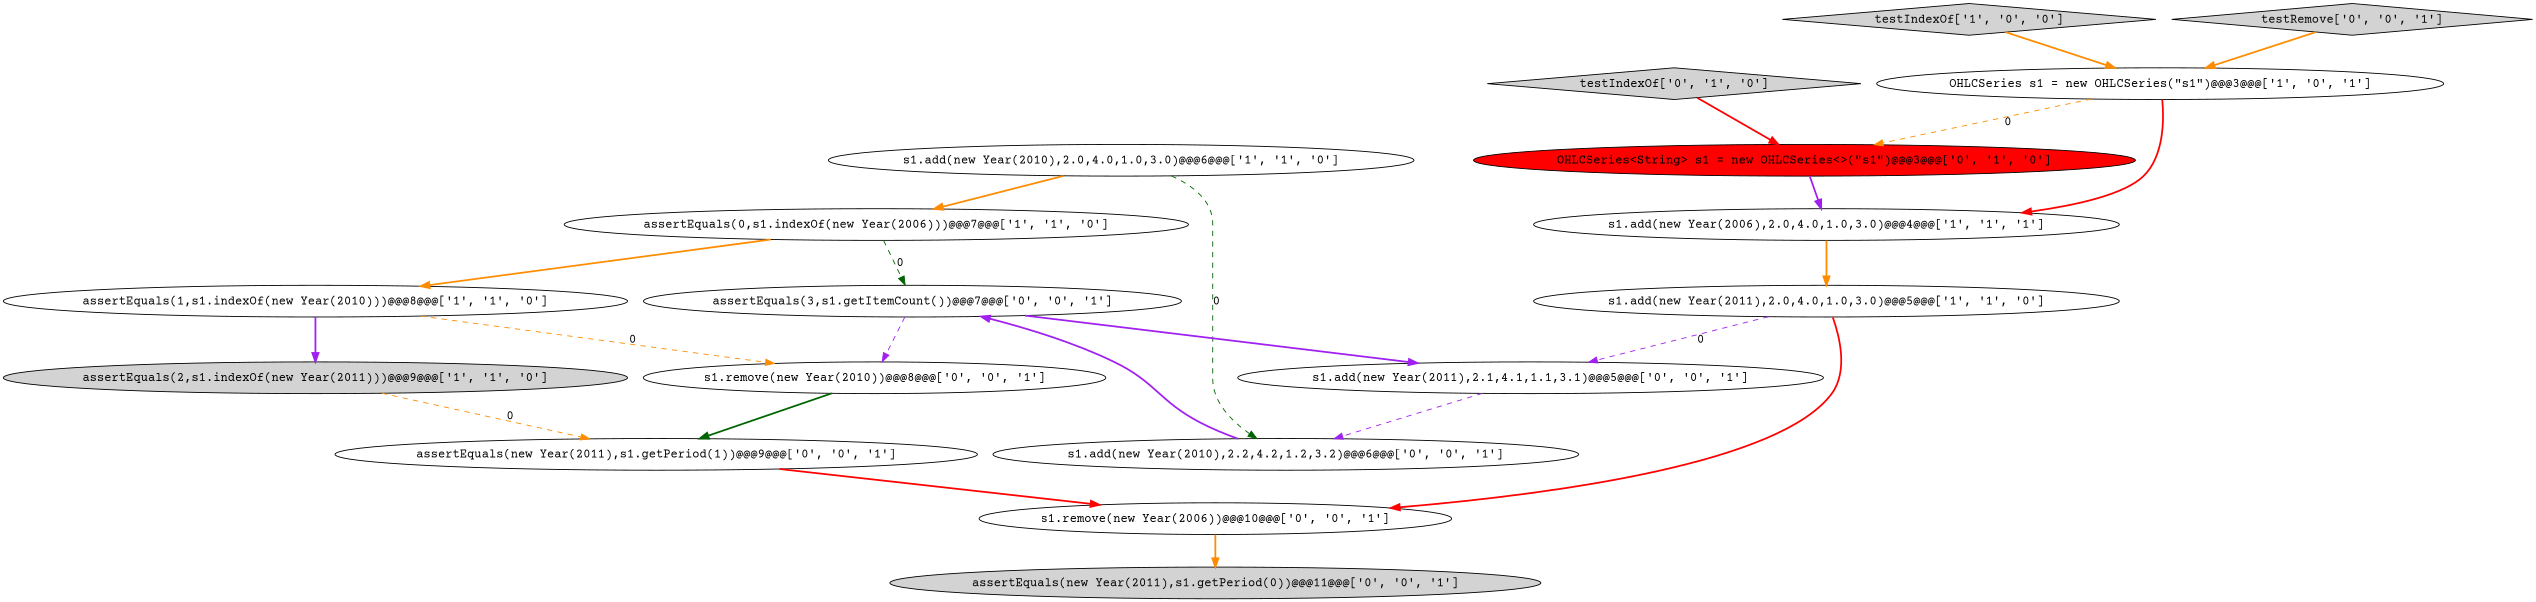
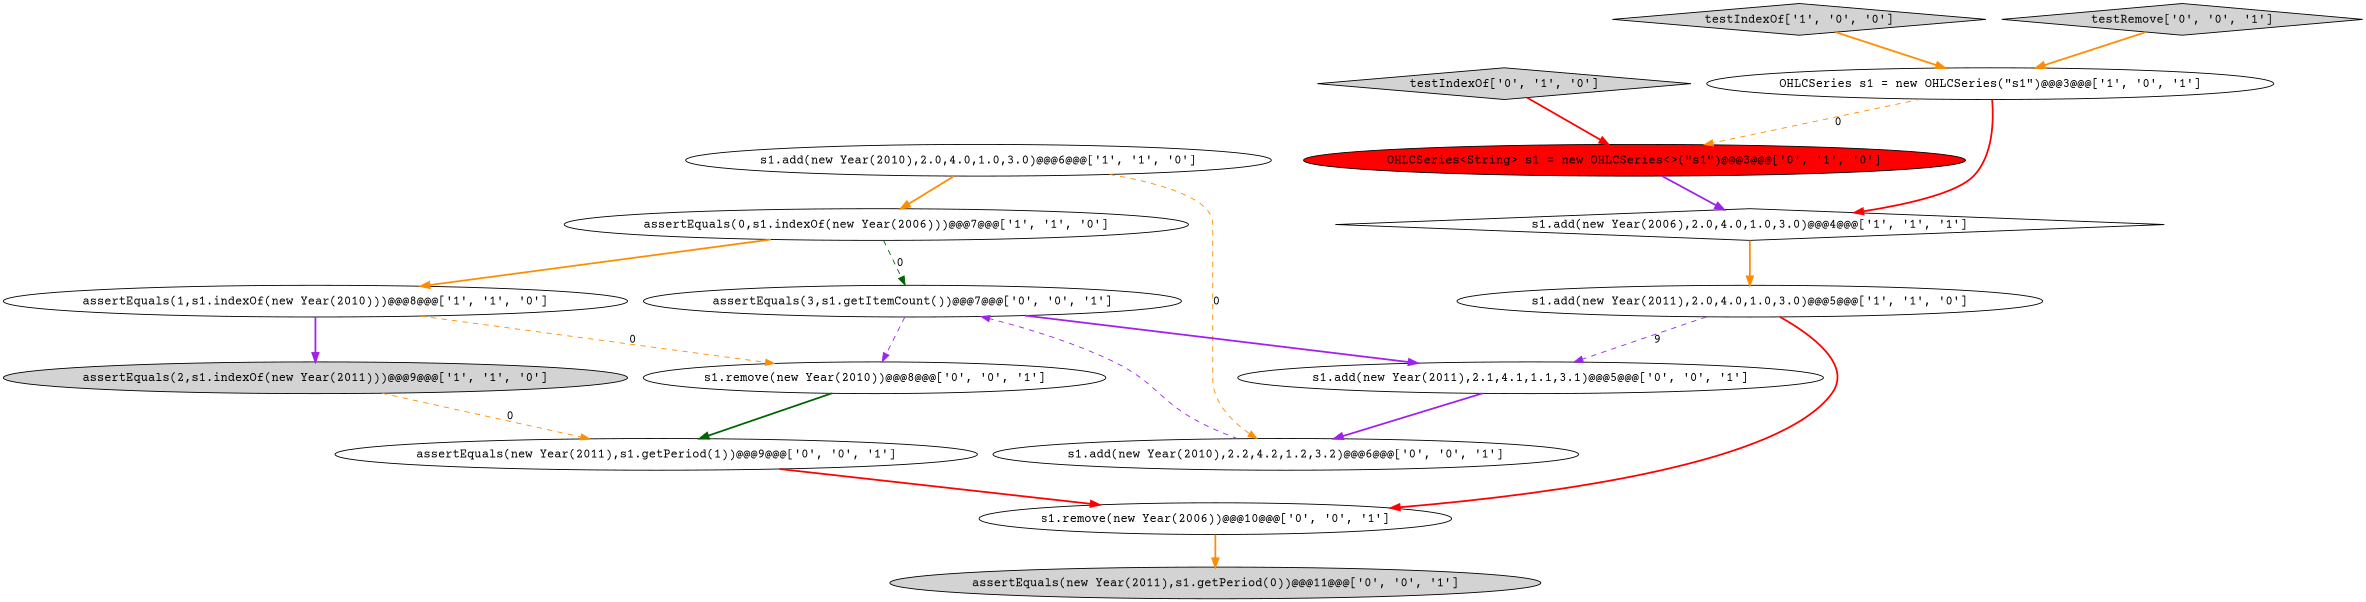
node "s1.add(new Year(2006),2.0,4.0,1.0,3.0)@@@4@@@['1', '1', '1']": shape ellipse -> diamond
edge "s1.add(new Year(2010),2.0,4.0,1.0,3.0)@@@6@@@['1', '1', '0']" -> "s1.add(new Year(2010),2.2,4.2,1.2,3.2)@@@6@@@['0', '0', '1']": color darkgreen -> darkorange
edge "s1.add(new Year(2011),2.0,4.0,1.0,3.0)@@@5@@@['1', '1', '0']" -> "s1.add(new Year(2011),2.1,4.1,1.1,3.1)@@@5@@@['0', '0', '1']": label "0" -> "9"
edge "s1.add(new Year(2010),2.2,4.2,1.2,3.2)@@@6@@@['0', '0', '1']" -> "assertEquals(3,s1.getItemCount())@@@7@@@['0', '0', '1']": style bold -> dashed
edge "s1.add(new Year(2011),2.1,4.1,1.1,3.1)@@@5@@@['0', '0', '1']" -> "s1.add(new Year(2010),2.2,4.2,1.2,3.2)@@@6@@@['0', '0', '1']": style dashed -> bold
